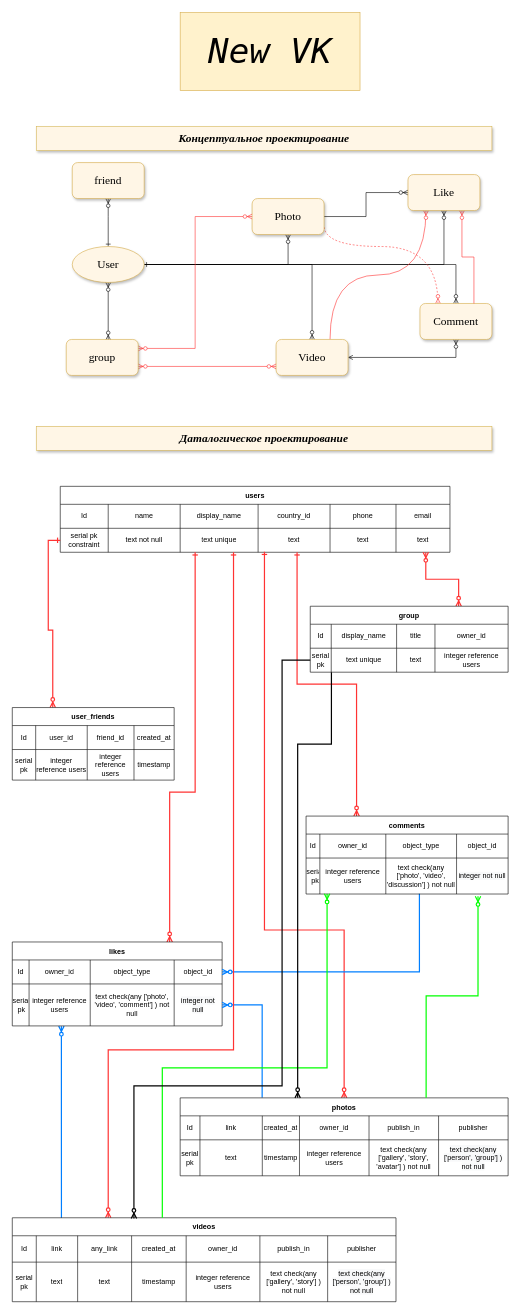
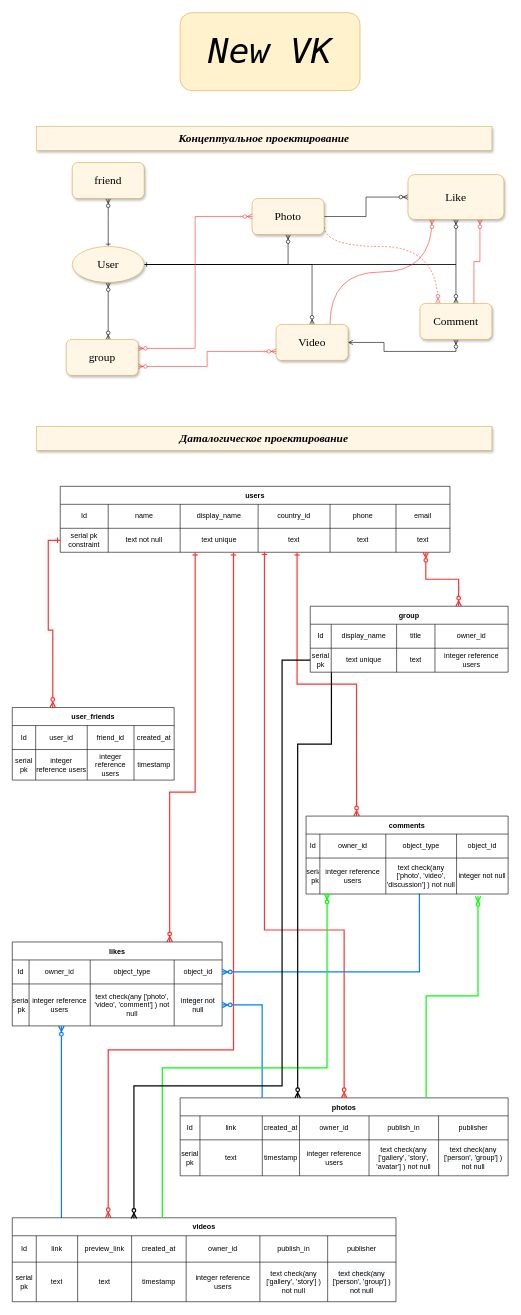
node "New VK": shape rectangle -> rounded rectangle
node "Like": size 72x36 -> 96x45
node "Video": moved (312, 357) -> (312, 342)
node "any_link": label "any_link" -> "preview_link"
